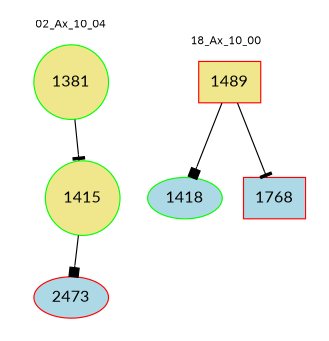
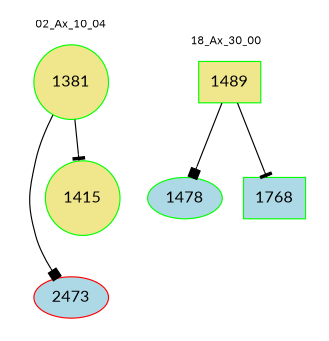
cluster "18_Ax_10_00": label "18_Ax_10_00" -> "18_Ax_30_00"
node "1489": color red -> green
node "1418": label "1418" -> "1478"
node "1768": color red -> green
edge "1415" -> "2473": now "1381" -> "2473"
